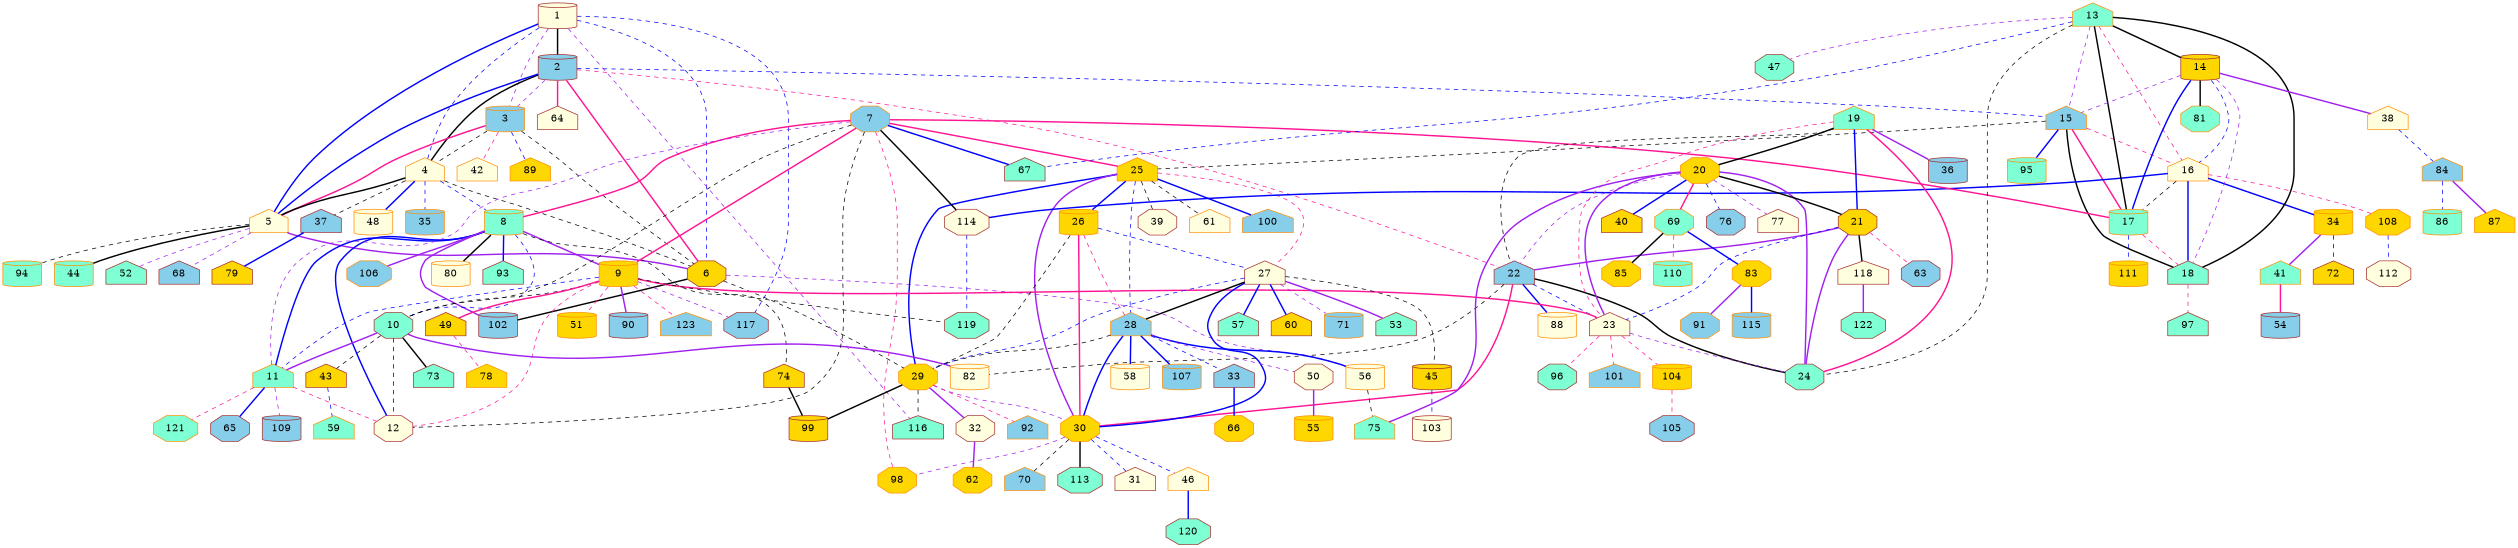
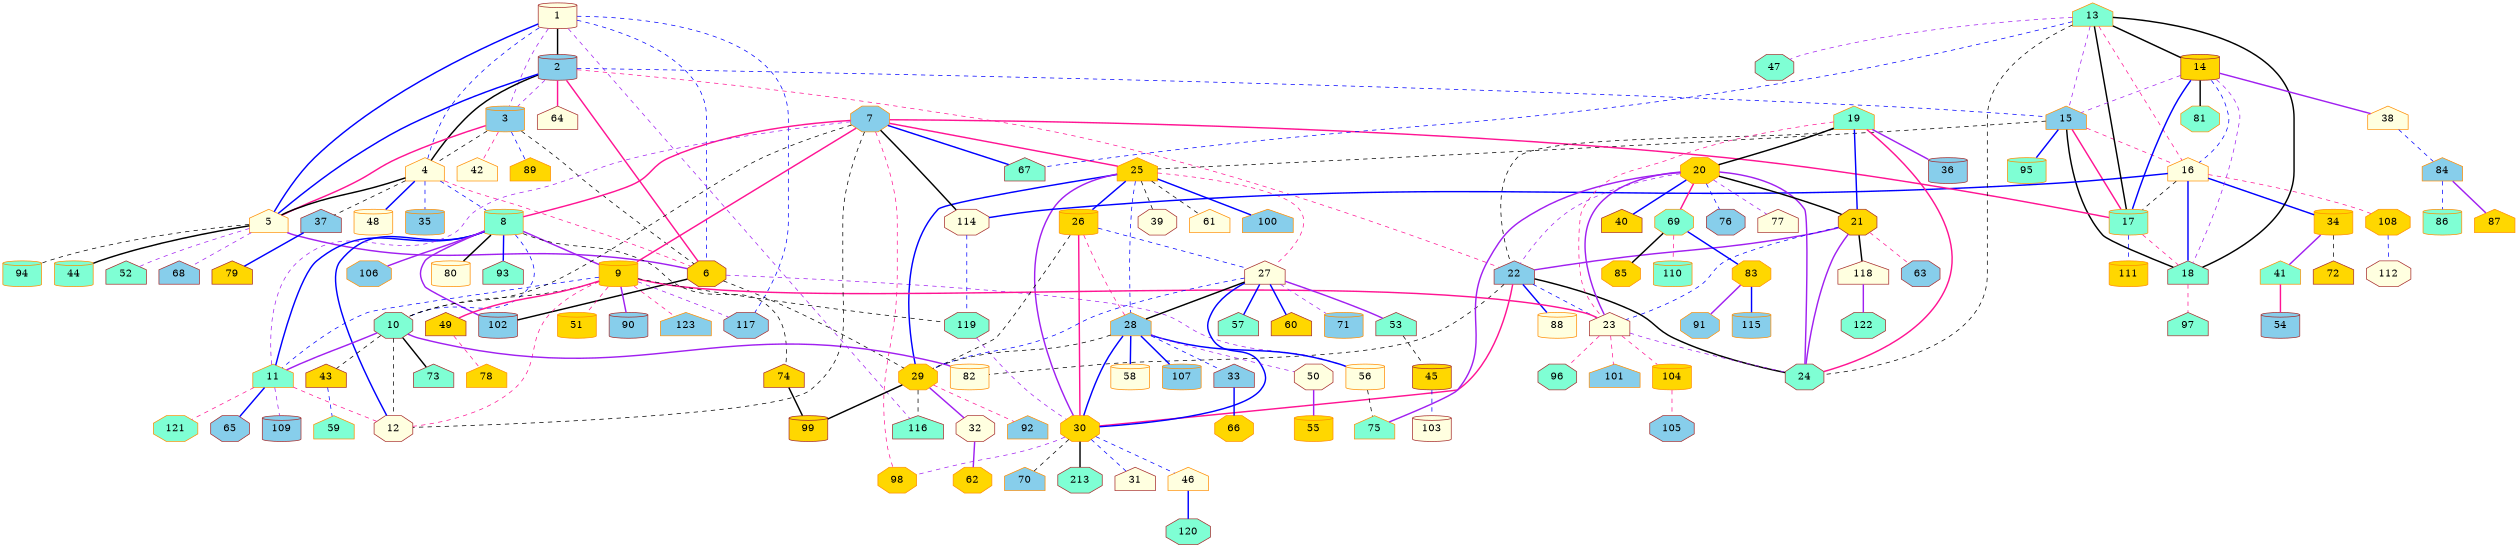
edge "4" -- "6": color black -> deeppink
edge "27" -- "45": now "53" -- "45"
edge "29" -- "30": now "119" -- "30"
node "113": label "113" -> "213"
